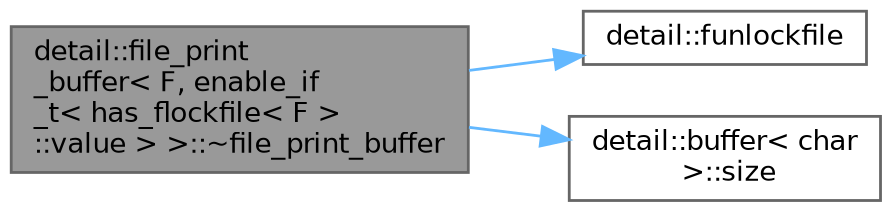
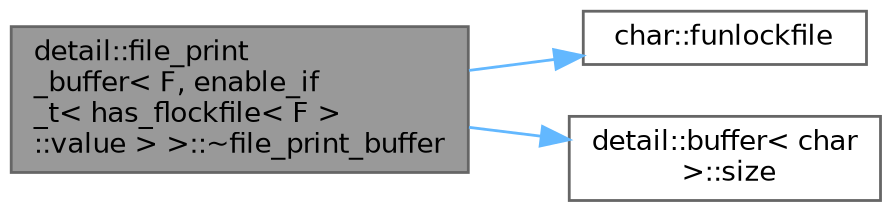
node "detail::funlockfile": label "detail::funlockfile" -> "char::funlockfile"
